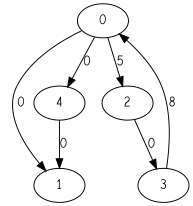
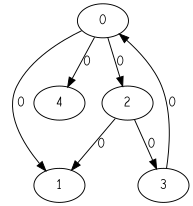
edge "0" -> "2": label "5" -> "0"
edge "3" -> "0": label "8" -> "0"
edge "4" -> "1": now "2" -> "1"
